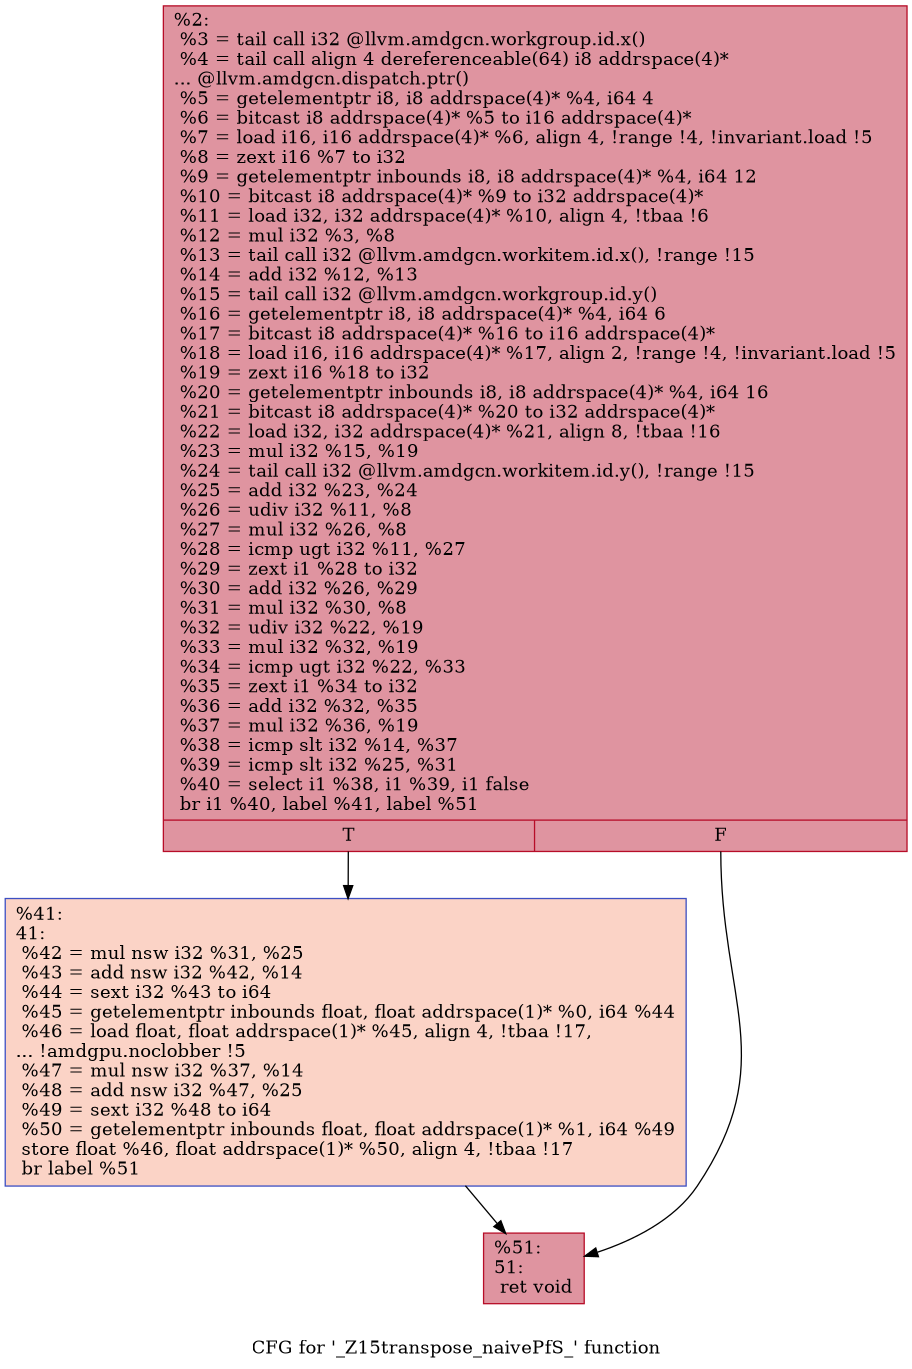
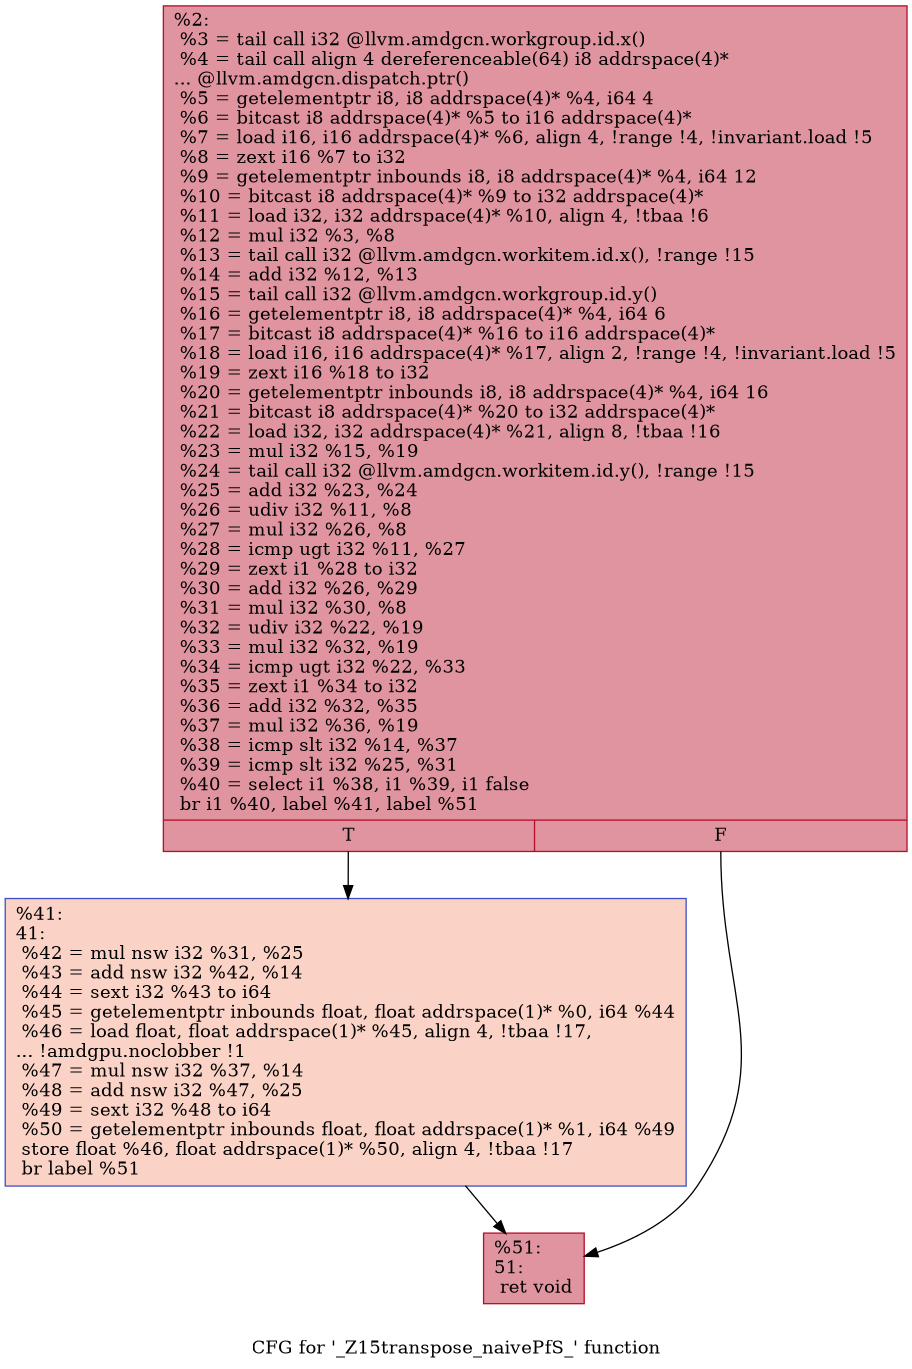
node "%41:": text "... !amdgpu.noclobber !5" -> "... !amdgpu.noclobber !1"
